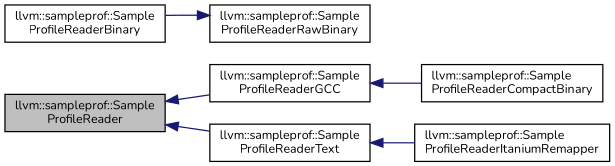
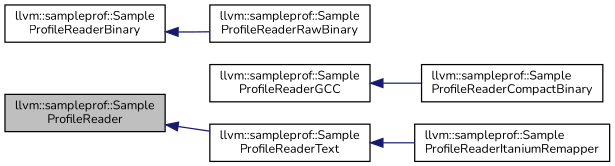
edge "llvm::sampleprof::Sample ProfileReaderBinary" -> "llvm::sampleprof::Sample ProfileReaderRawBinary": reversed
edge "llvm::sampleprof::Sample ProfileReaderGCC" -> "llvm::sampleprof::Sample ProfileReader": removed
